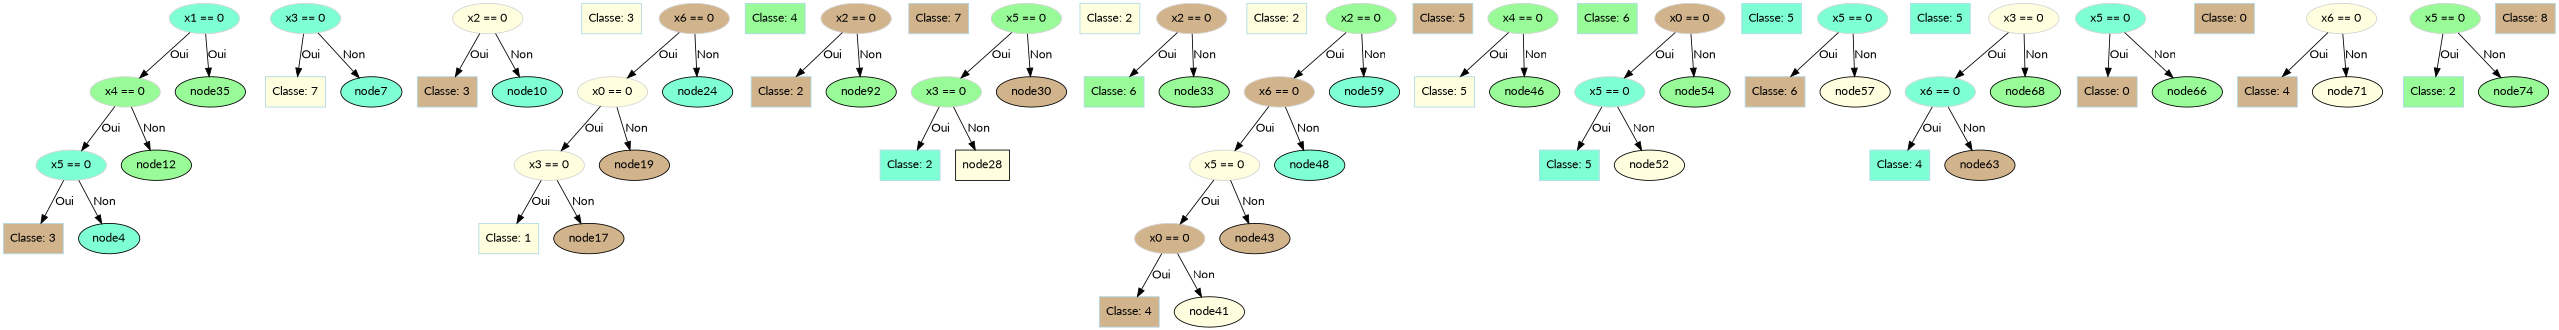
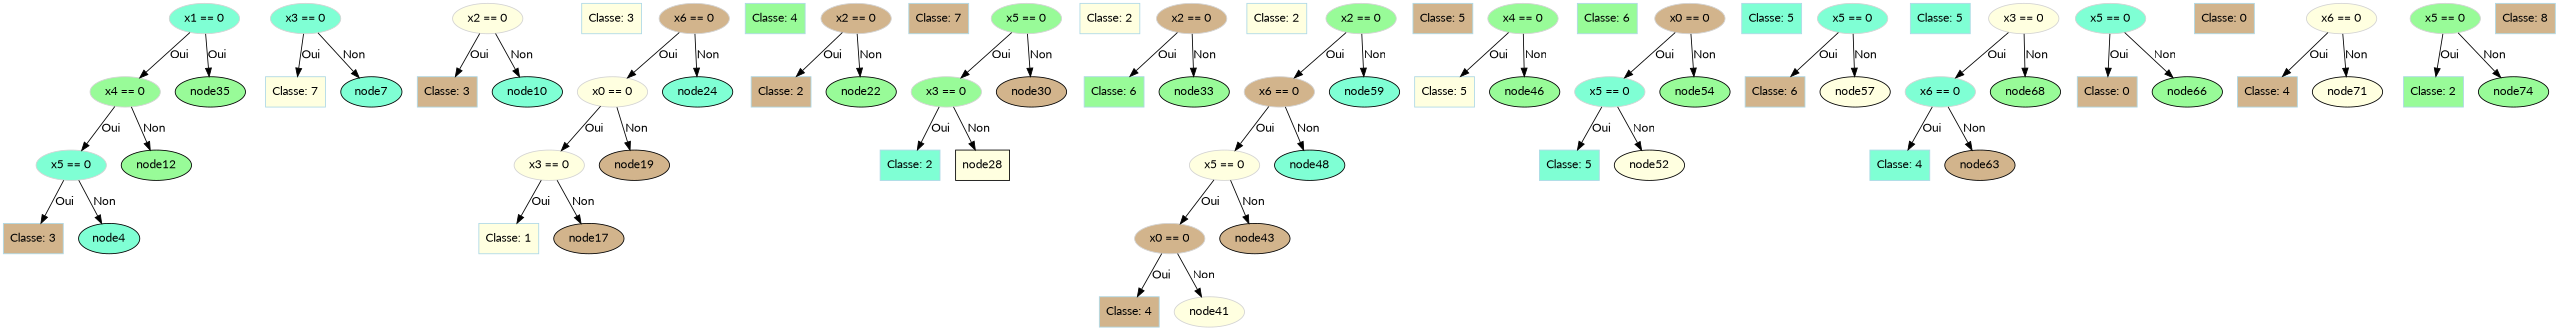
node "node92": label "node92" -> "node22"
node "node41": color black -> lightgray
